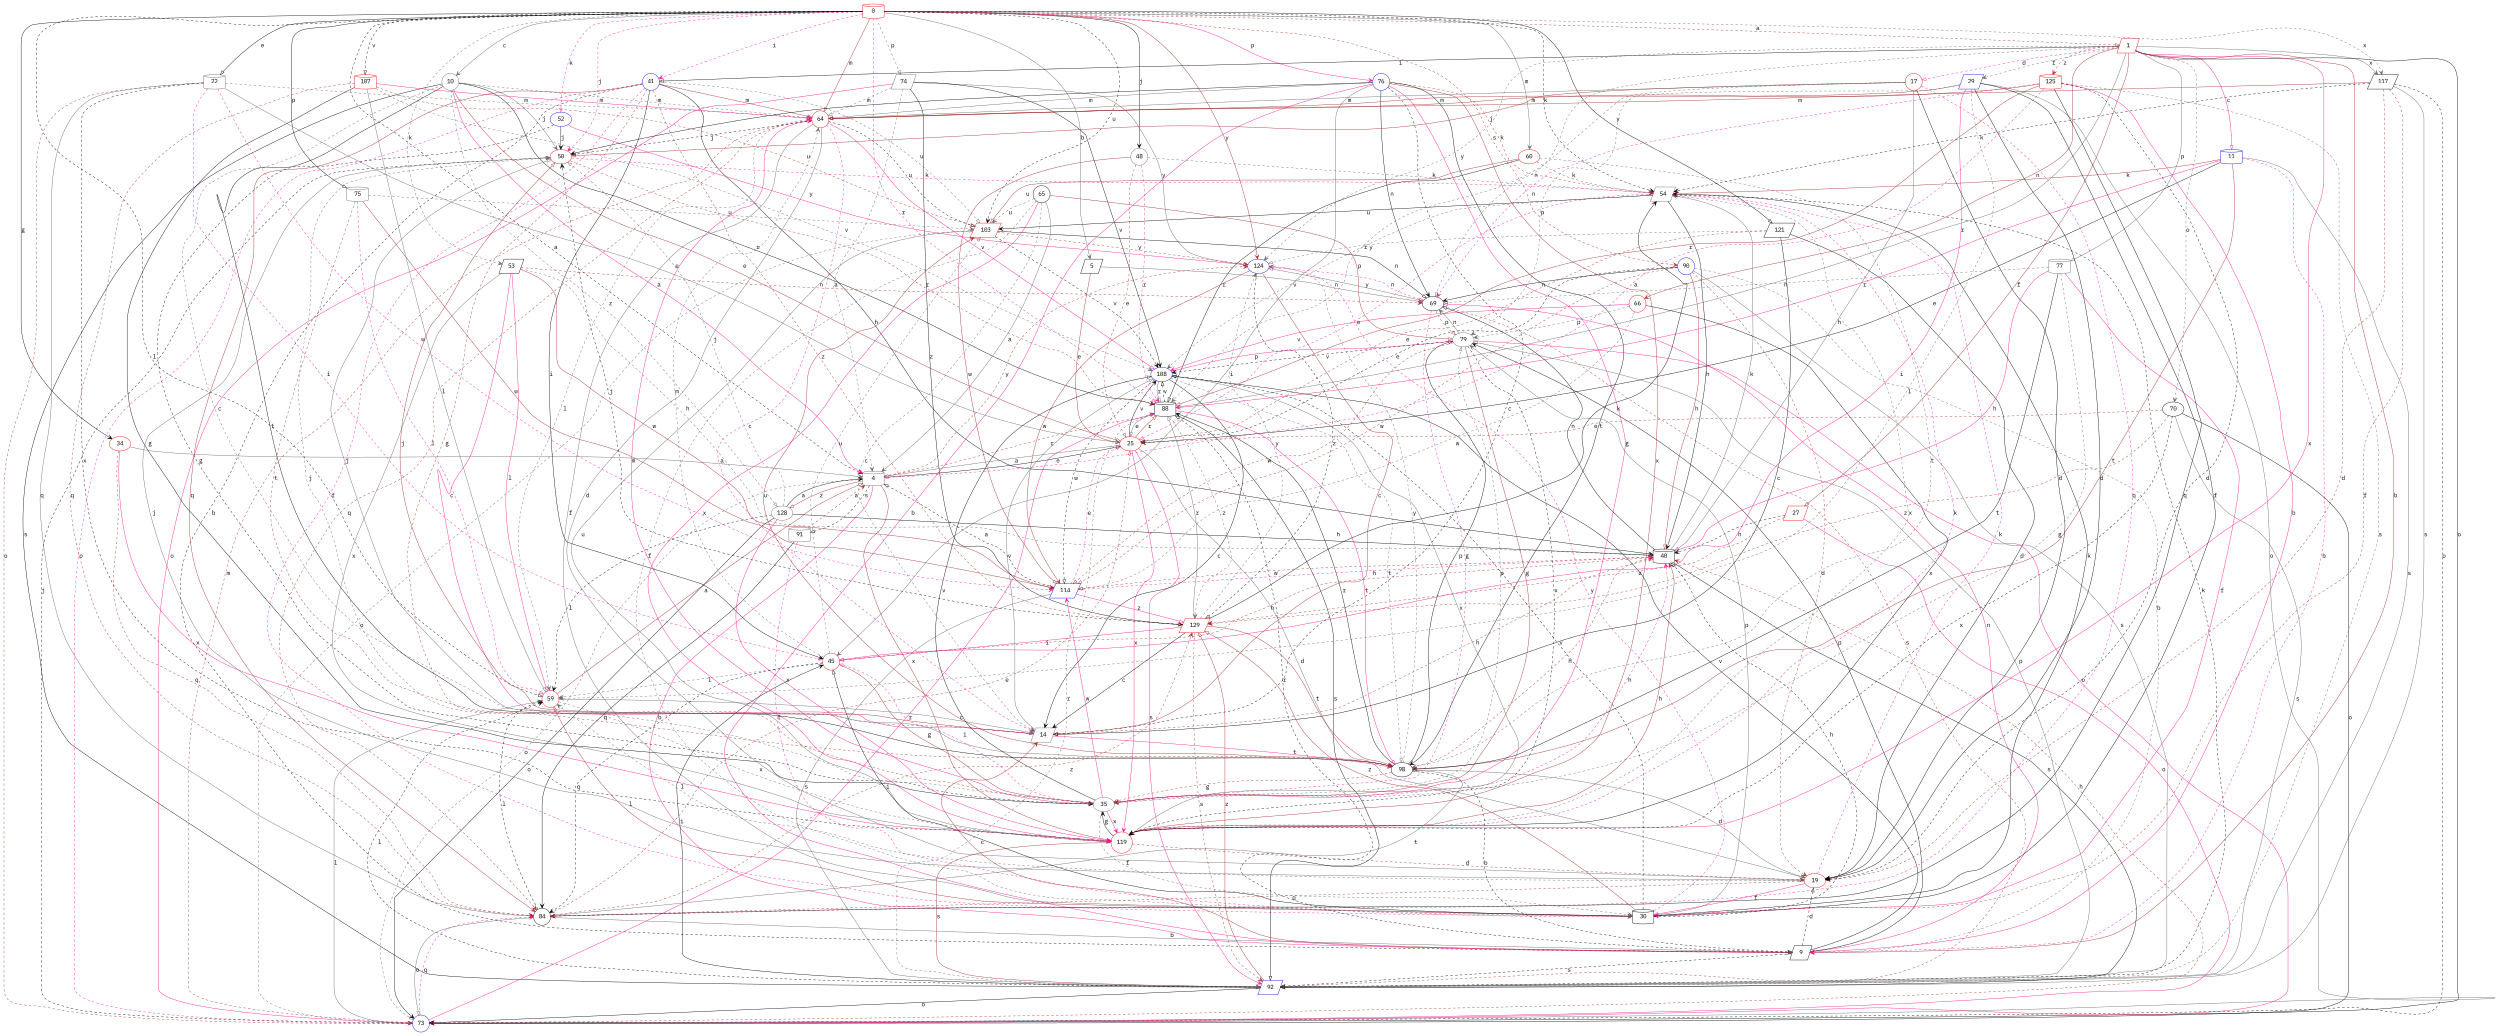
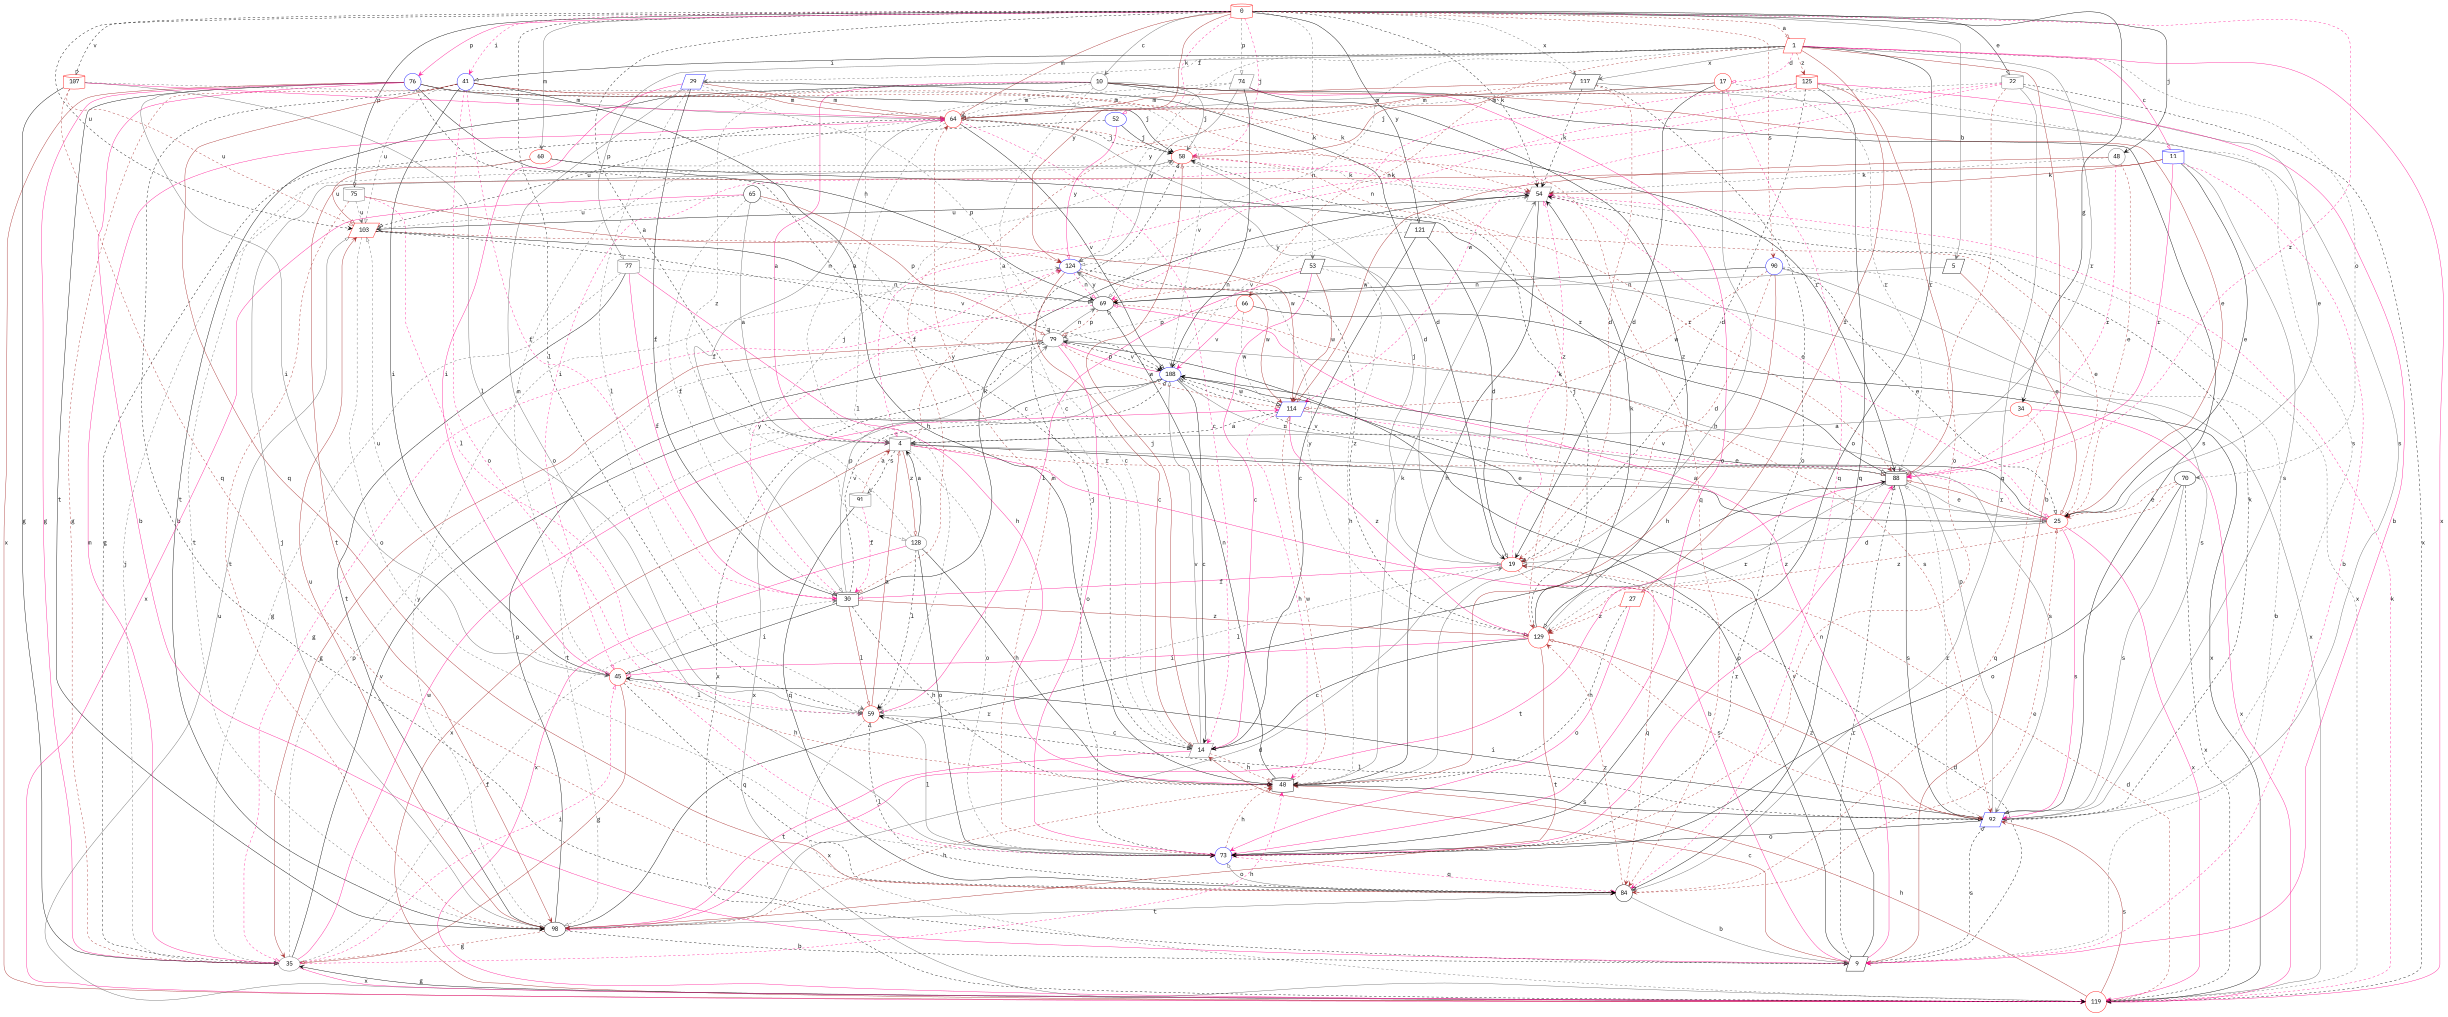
edge "1" -> "66": style solid -> dashed
edge "54" -> "108": reversed
edge "64" -> "108": color deeppink -> black
node "129": shape parallelogram -> circle
